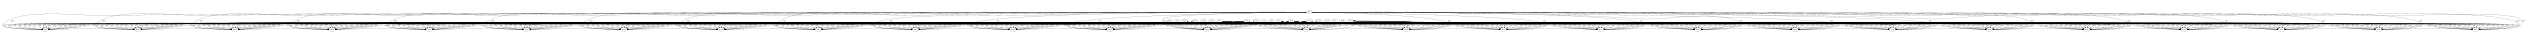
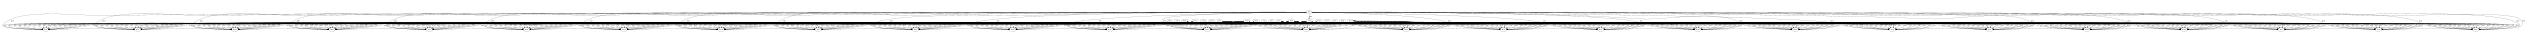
edge "TC0" -> "RL65": now "TC0" -> "TC12"
